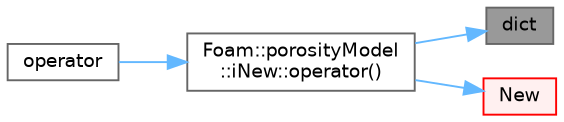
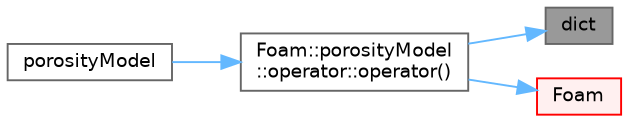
node "operator": label "operator" -> "porosityModel"
node "Foam::porosityModel ::iNew::operator()": label "Foam::porosityModel ::iNew::operator()" -> "Foam::porosityModel ::operator::operator()"
node "New": label "New" -> "Foam"
